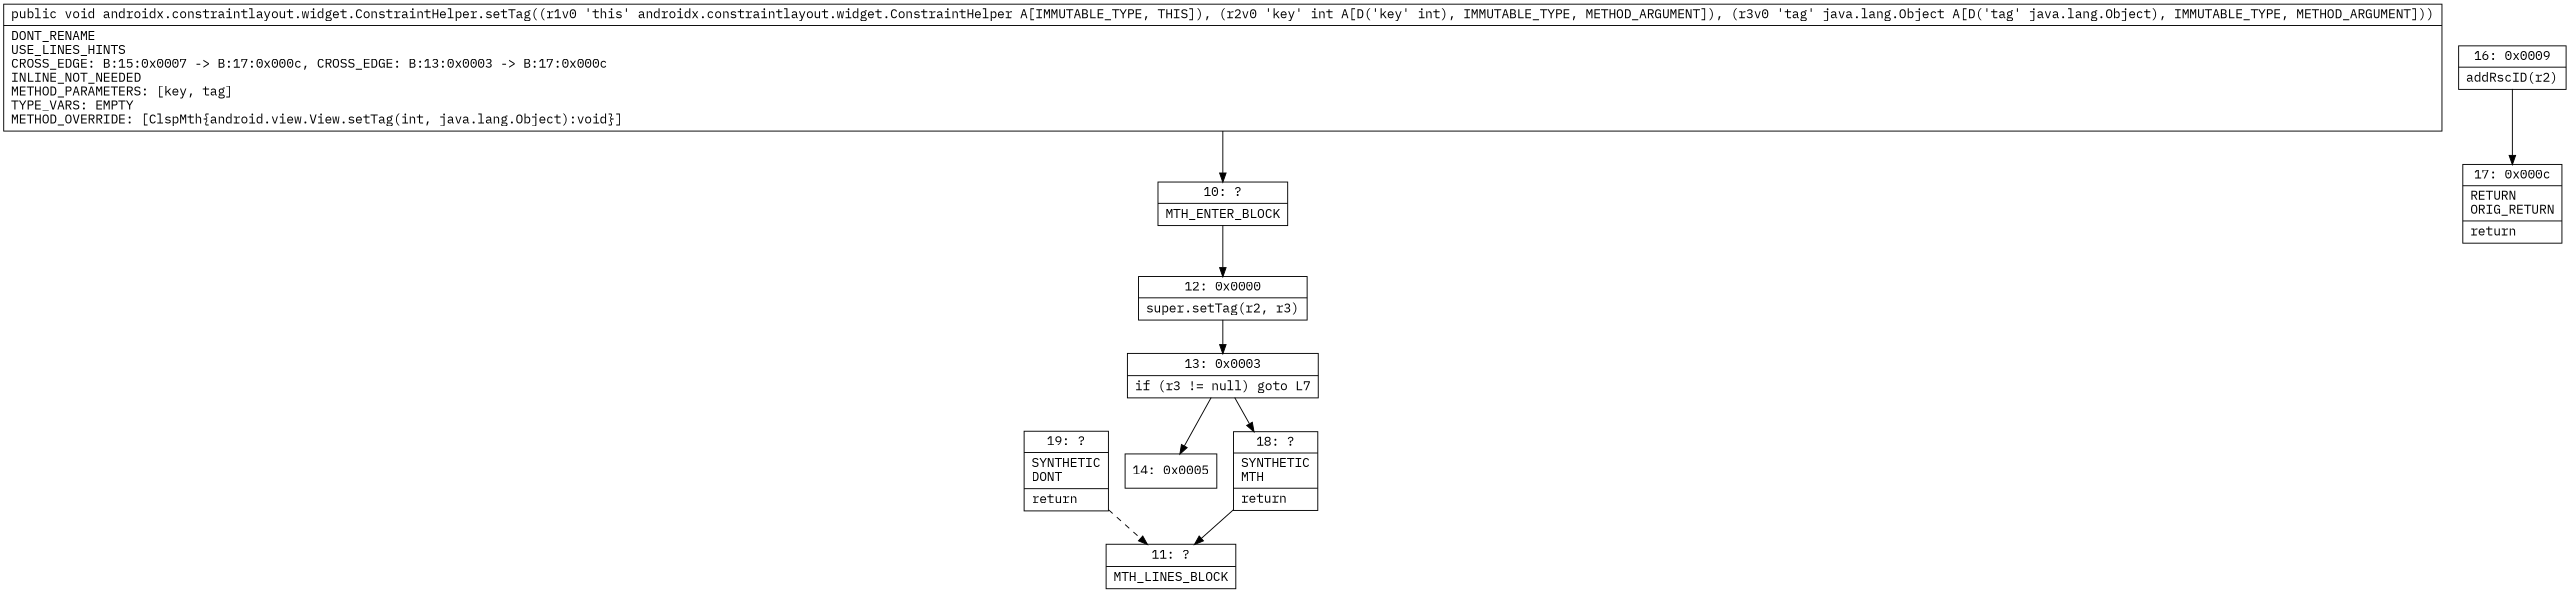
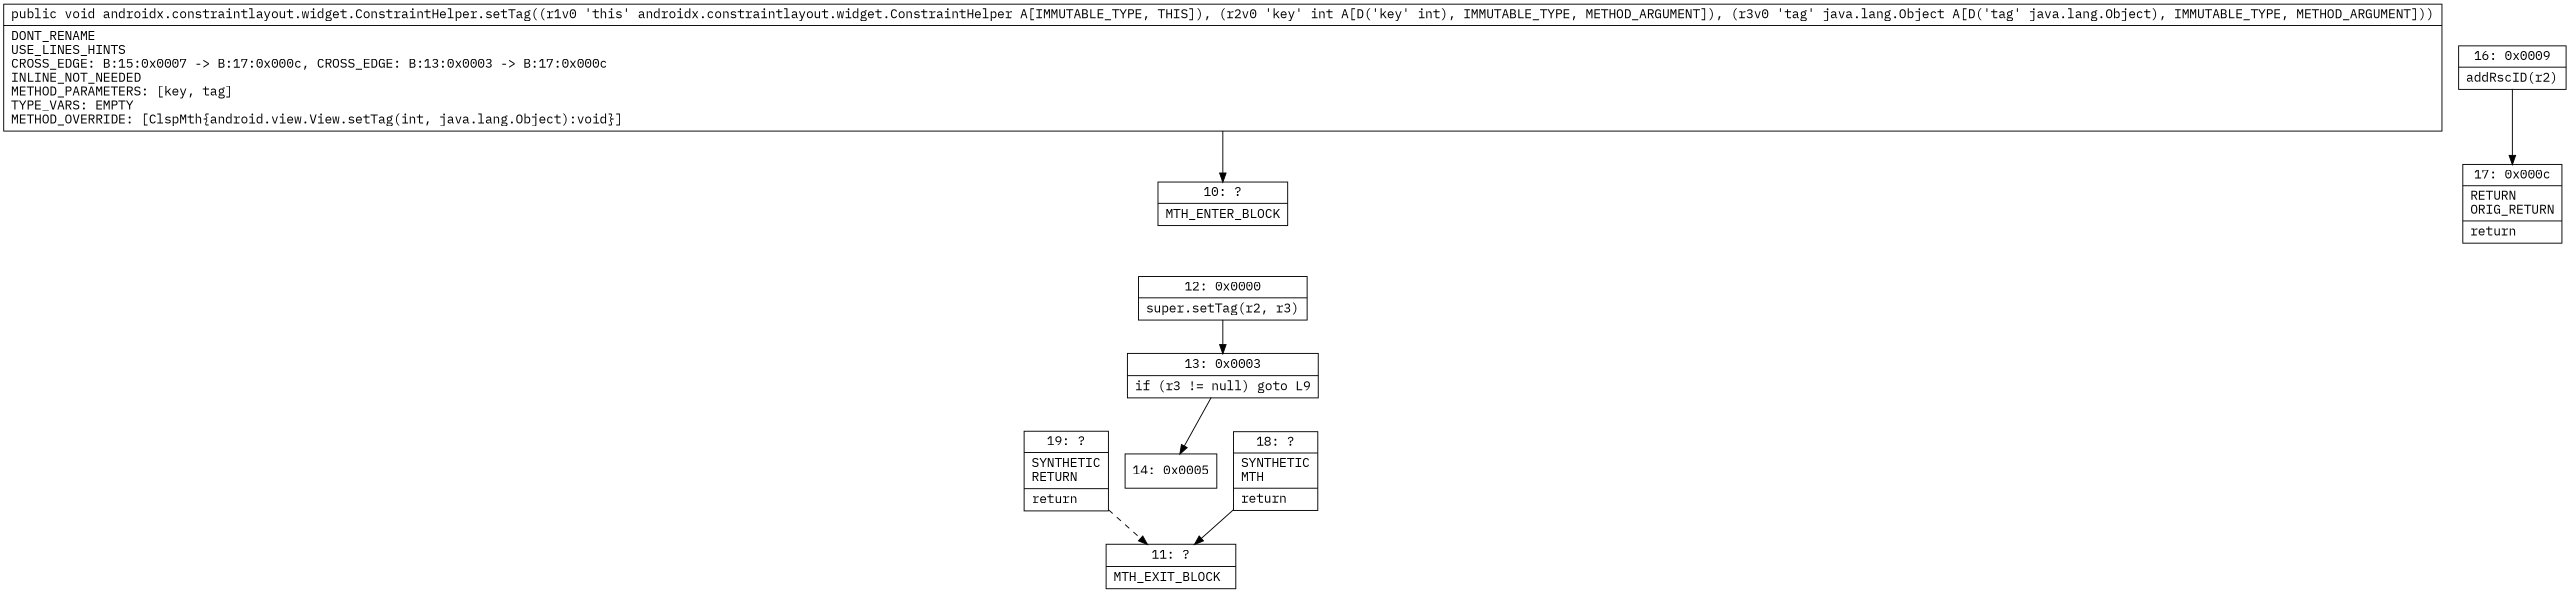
edge "10: ?" -> "12: 0x0000": removed
node "13: 0x0003": text "if (r3 != null) goto L7" -> "if (r3 != null) goto L9"
edge "13: 0x0003" -> "18: ?": removed
node "19: ?": text "DONT" -> "RETURN"
node "11: ?": text "MTH_LINES_BLOCK" -> "MTH_EXIT_BLOCK"
